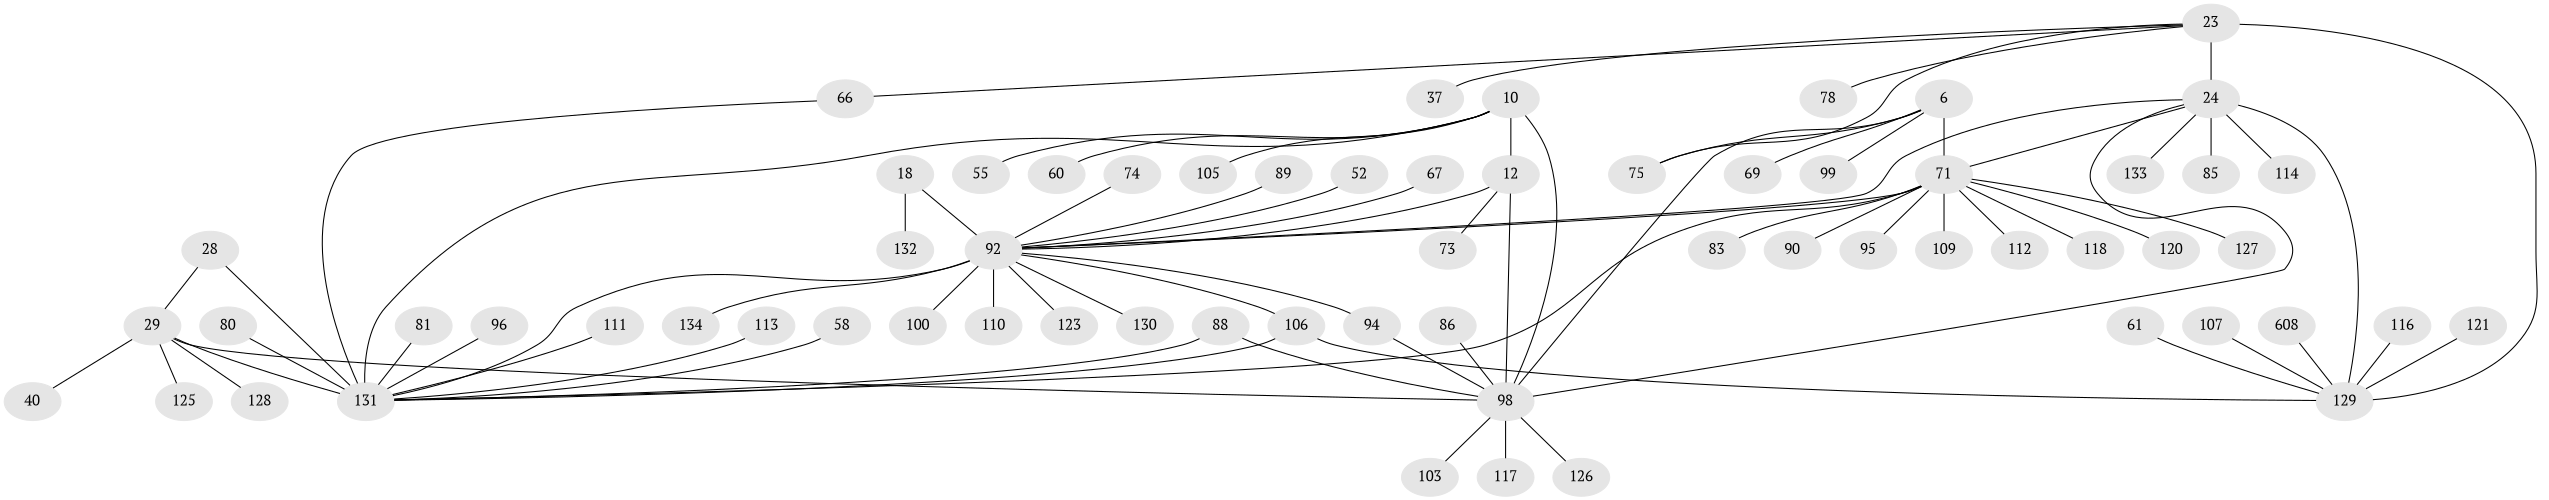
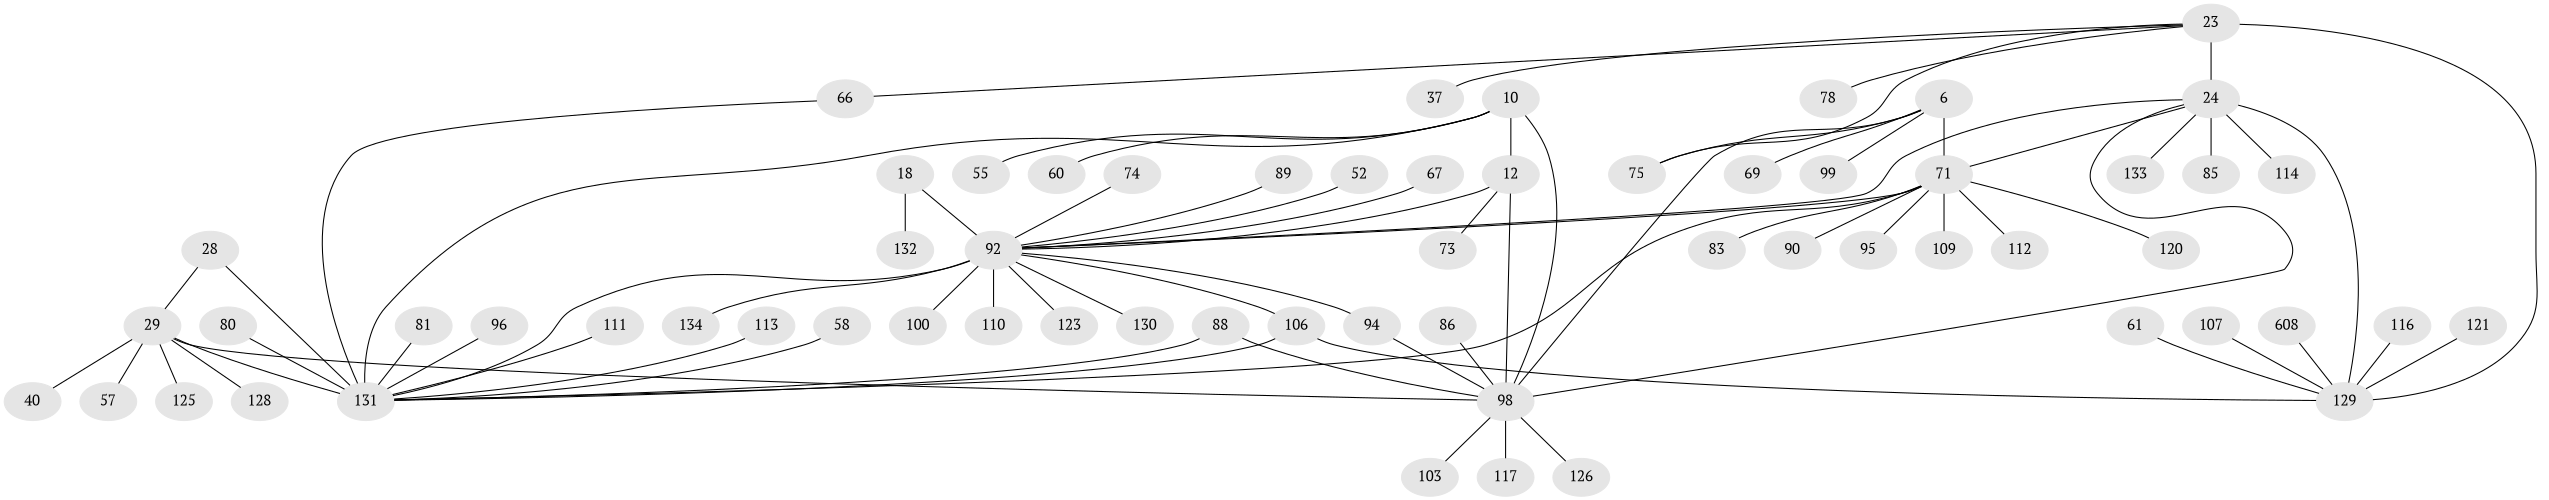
node "105": removed
node "118": removed
node "127": removed
node "57": added
